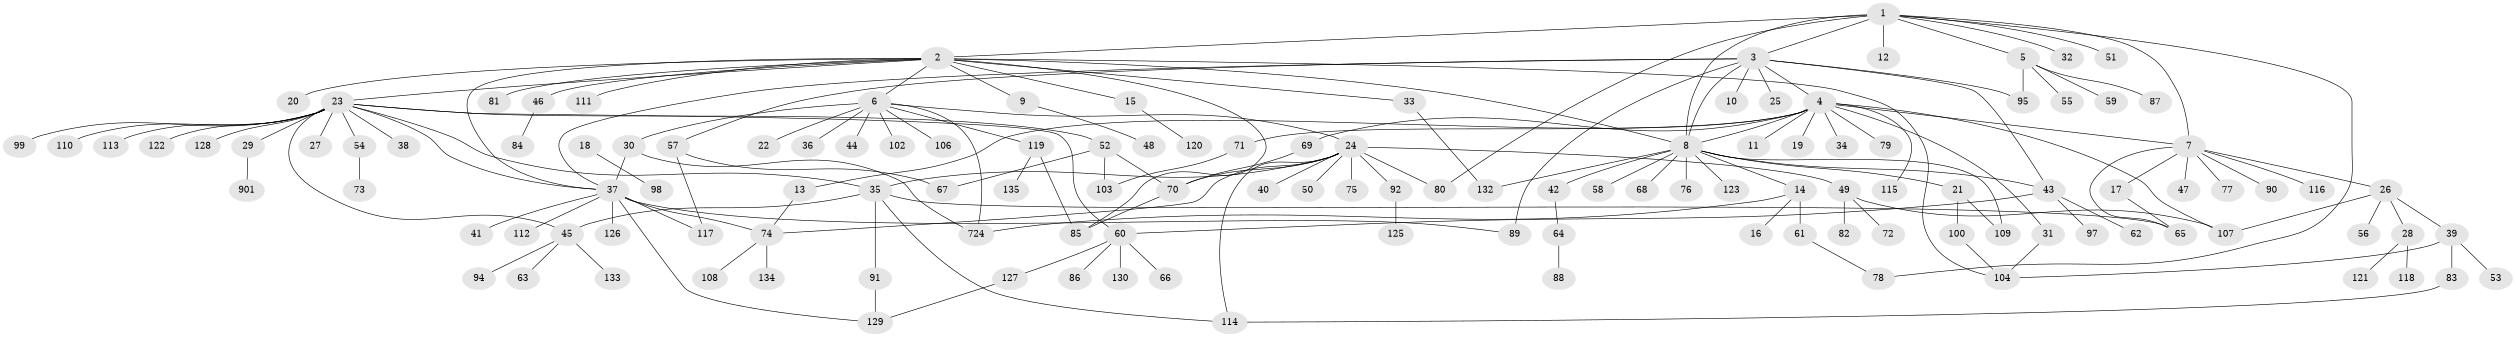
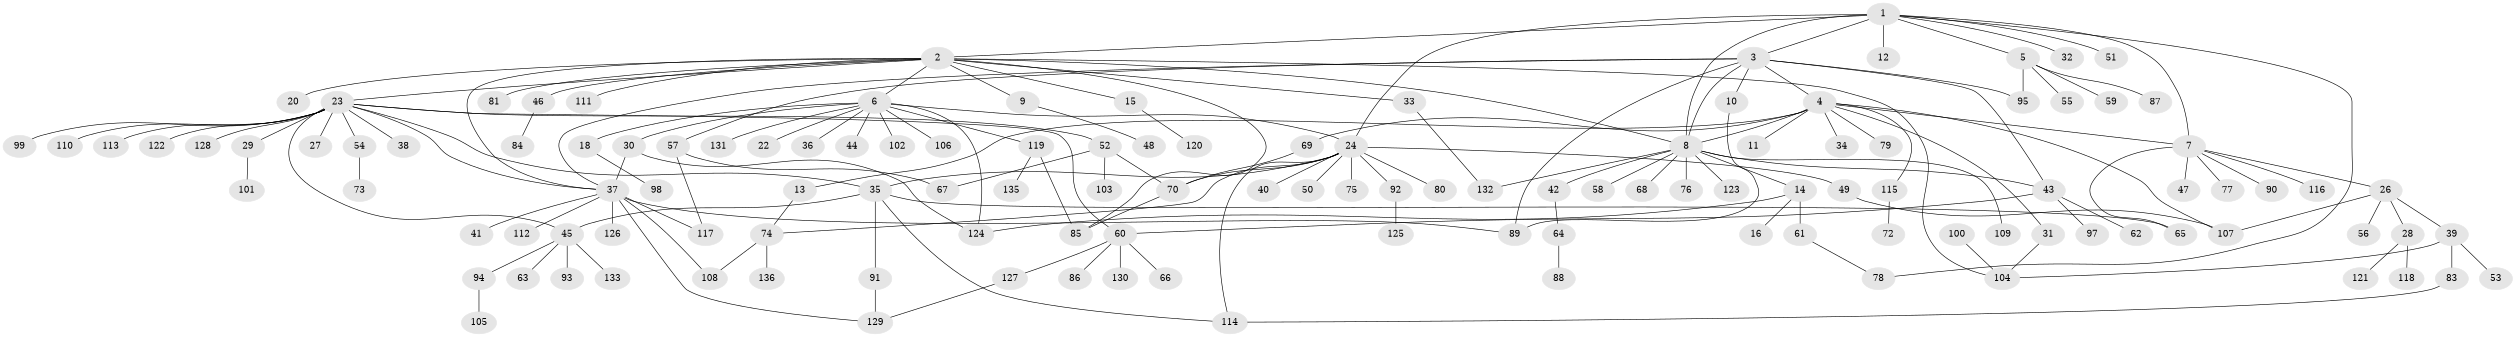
edge "1" -- "80": now "1" -- "24"
node "25": removed
edge "6" -- "18": added
node "131": added
node "71": removed
node "19": removed
node "901": label "901" -> "101"
node "21": removed
node "17": removed
edge "10" -- "89": added
edge "49" -- "72": now "115" -- "72"
edge "37" -- "74": now "37" -- "108"
node "724": label "724" -> "124"
node "82": removed
node "93": added
node "134": label "134" -> "136"
node "105": added
